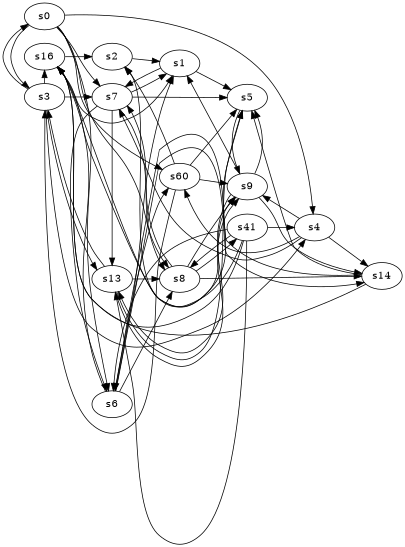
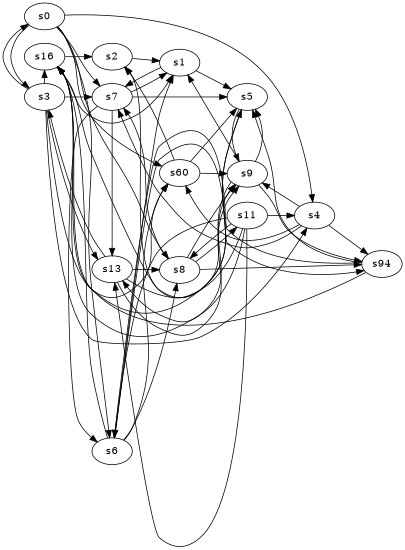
edge "s7" -> "s8": removed
node "s41": label "s41" -> "s11"
node "s14": label "s14" -> "s94"
edge "s16" -> "s5": reversed
edge "s60" -> "s3": reversed
